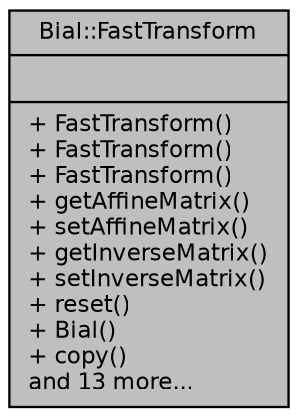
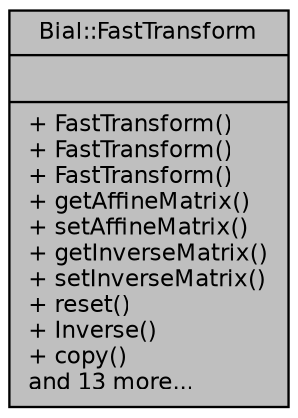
node "Bial::FastTransform": text "+ Bial()" -> "+ Inverse()"
